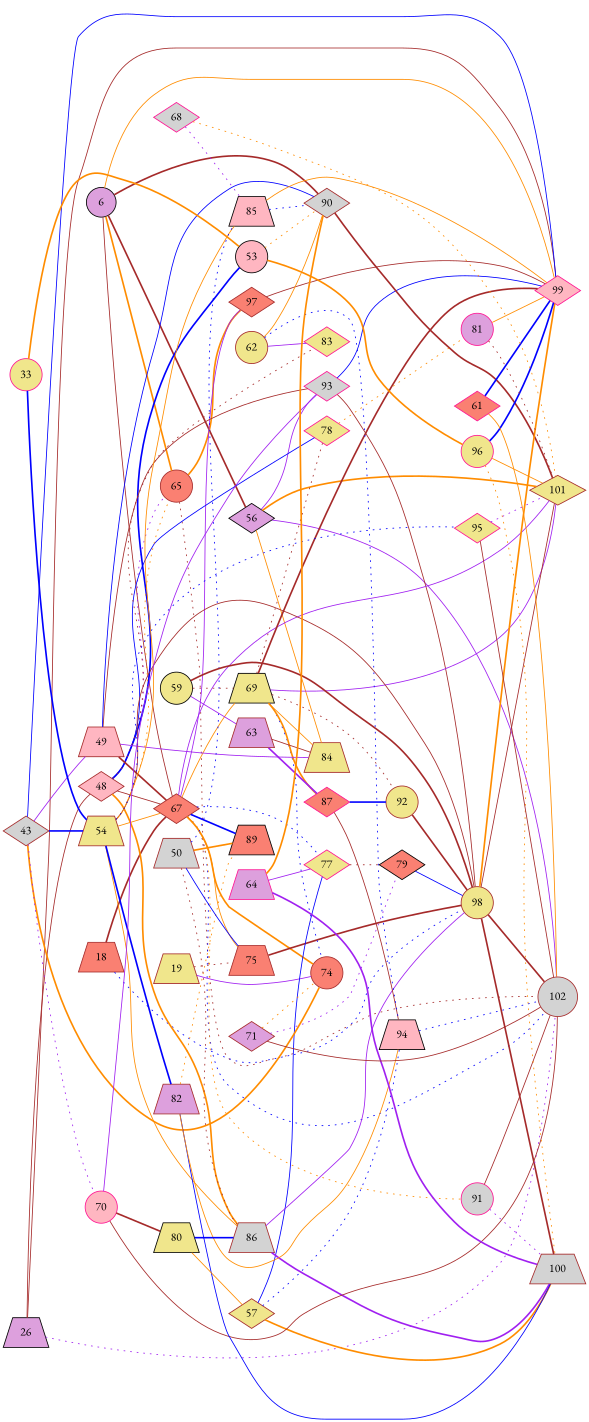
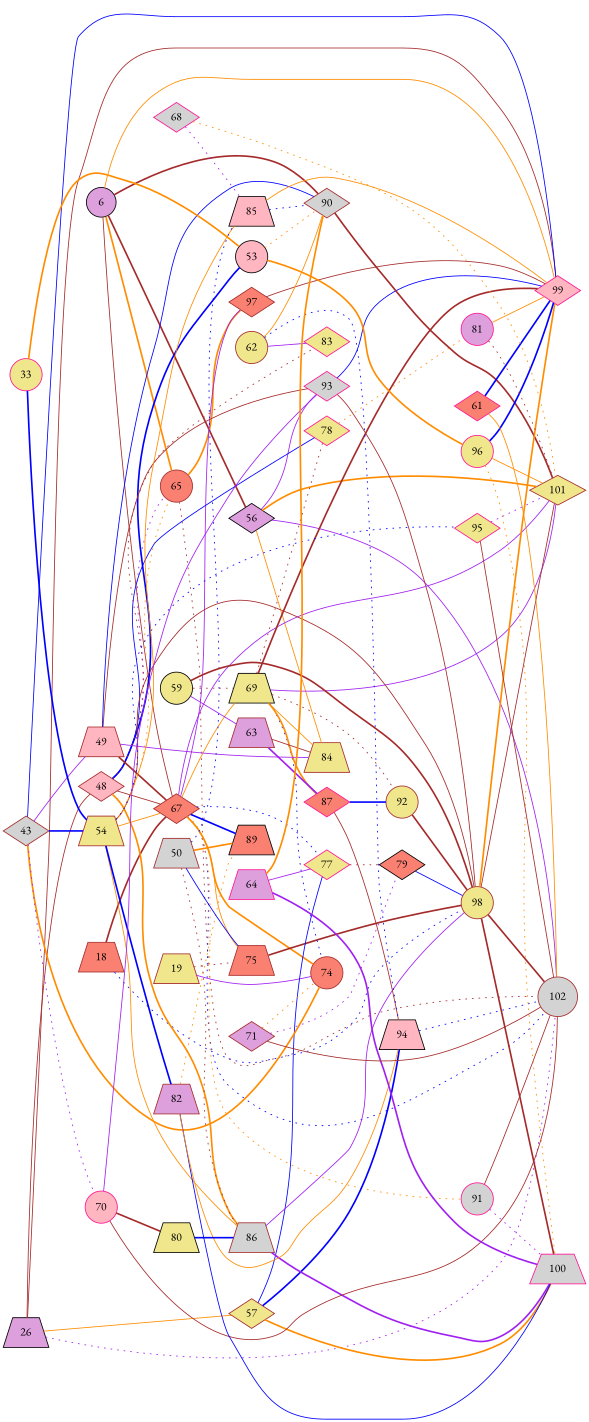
edge "94" -- "57": style dotted -> bold
node "100": color brown -> deeppink
edge "80" -- "57": now "26" -- "57"
